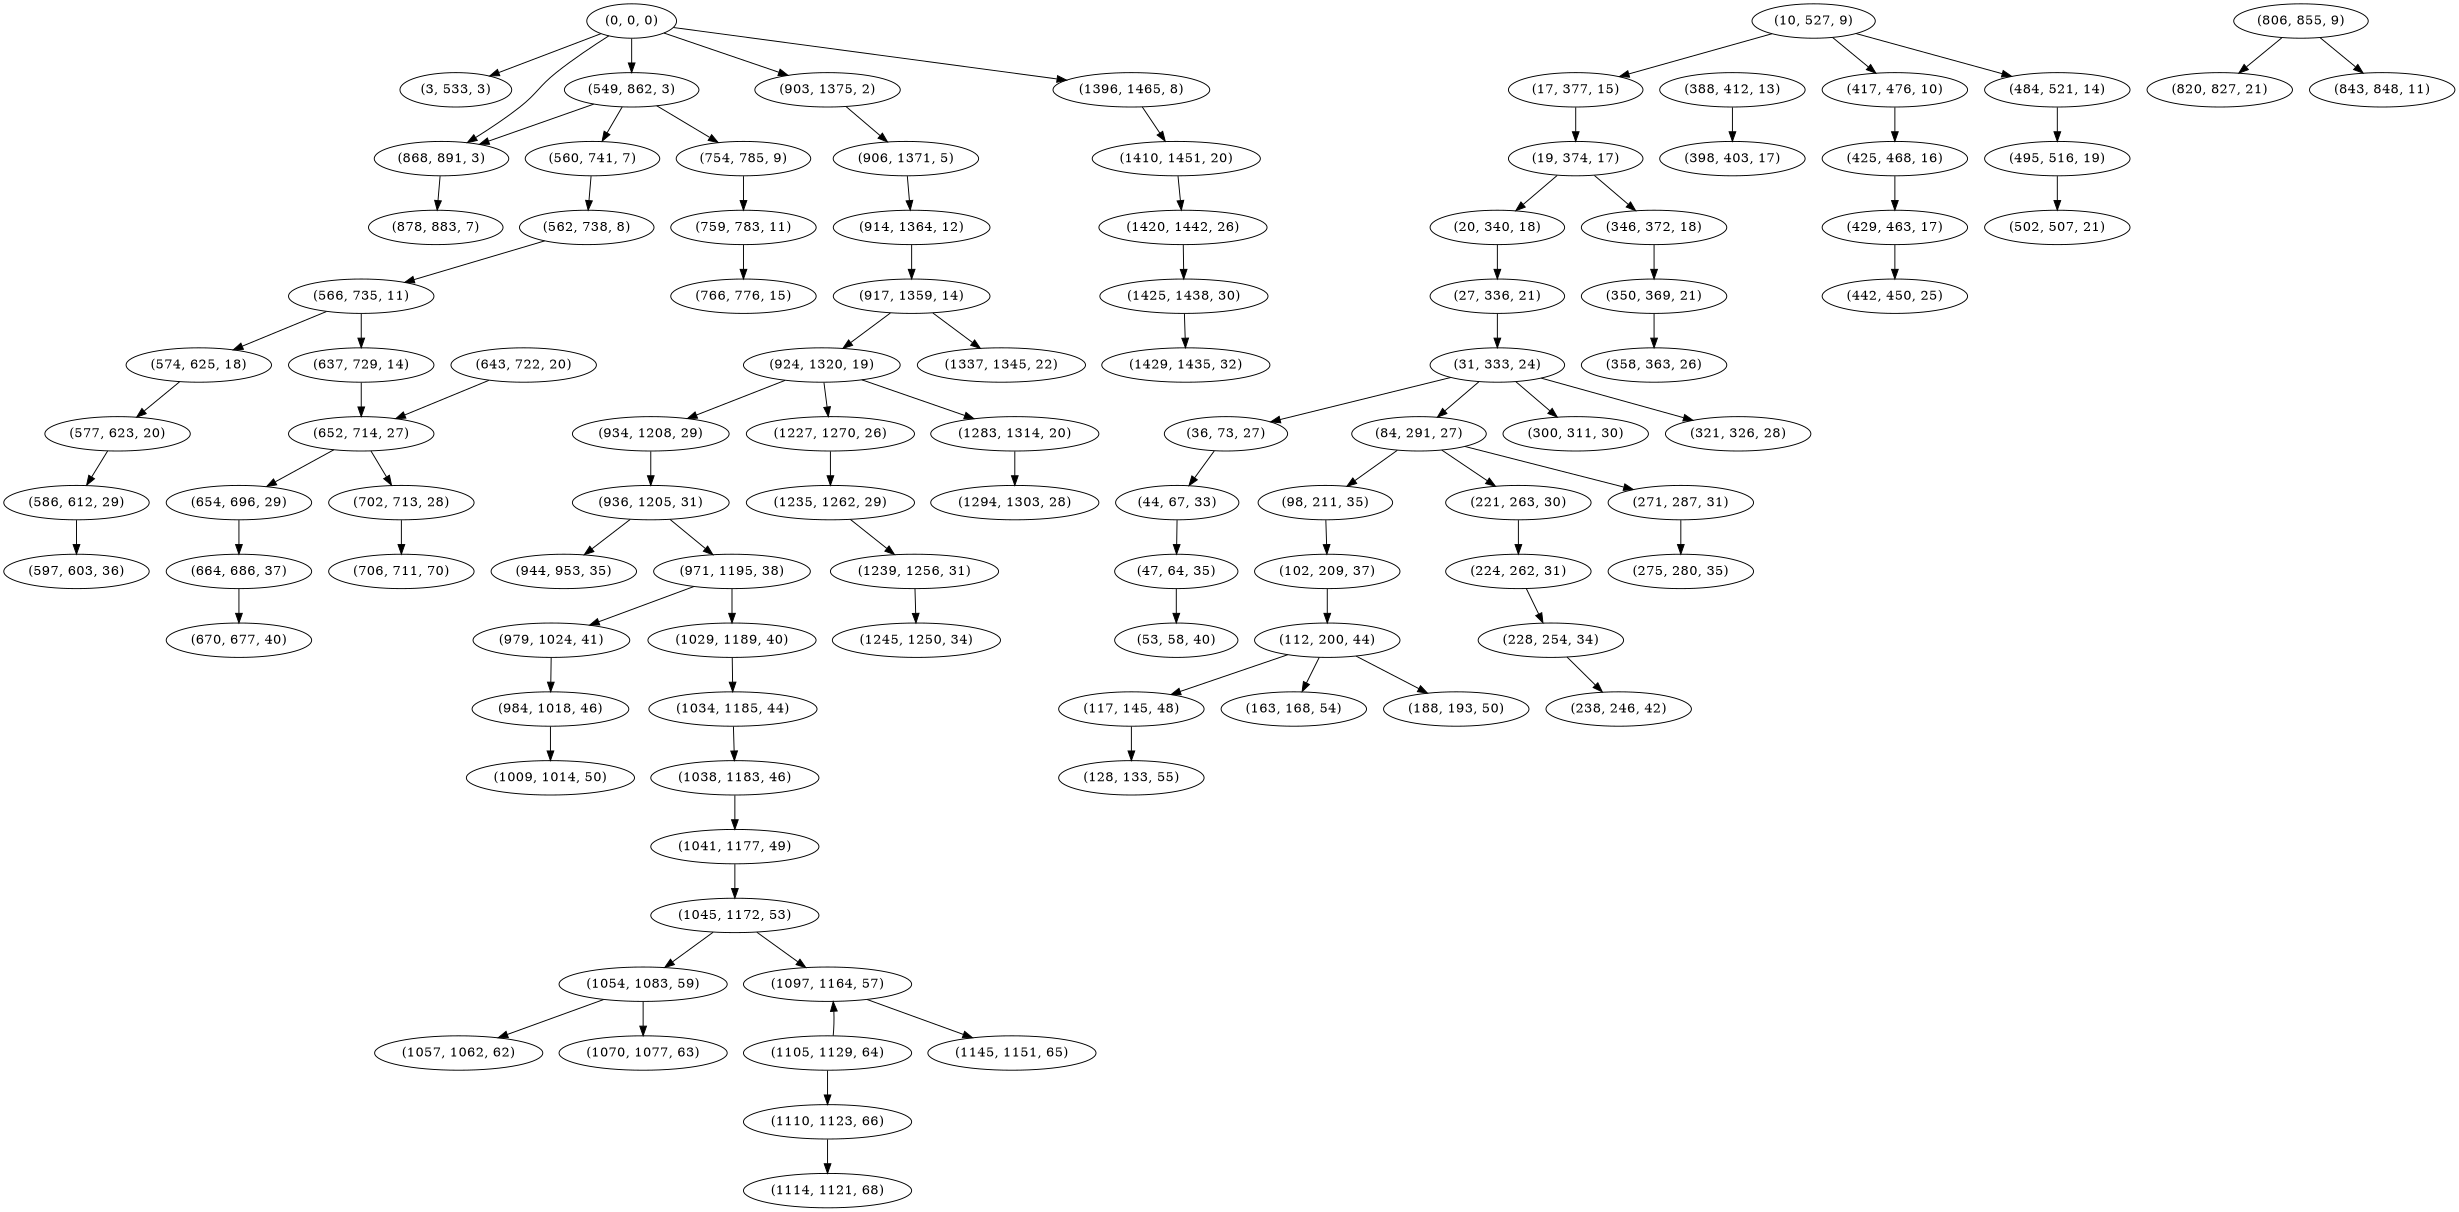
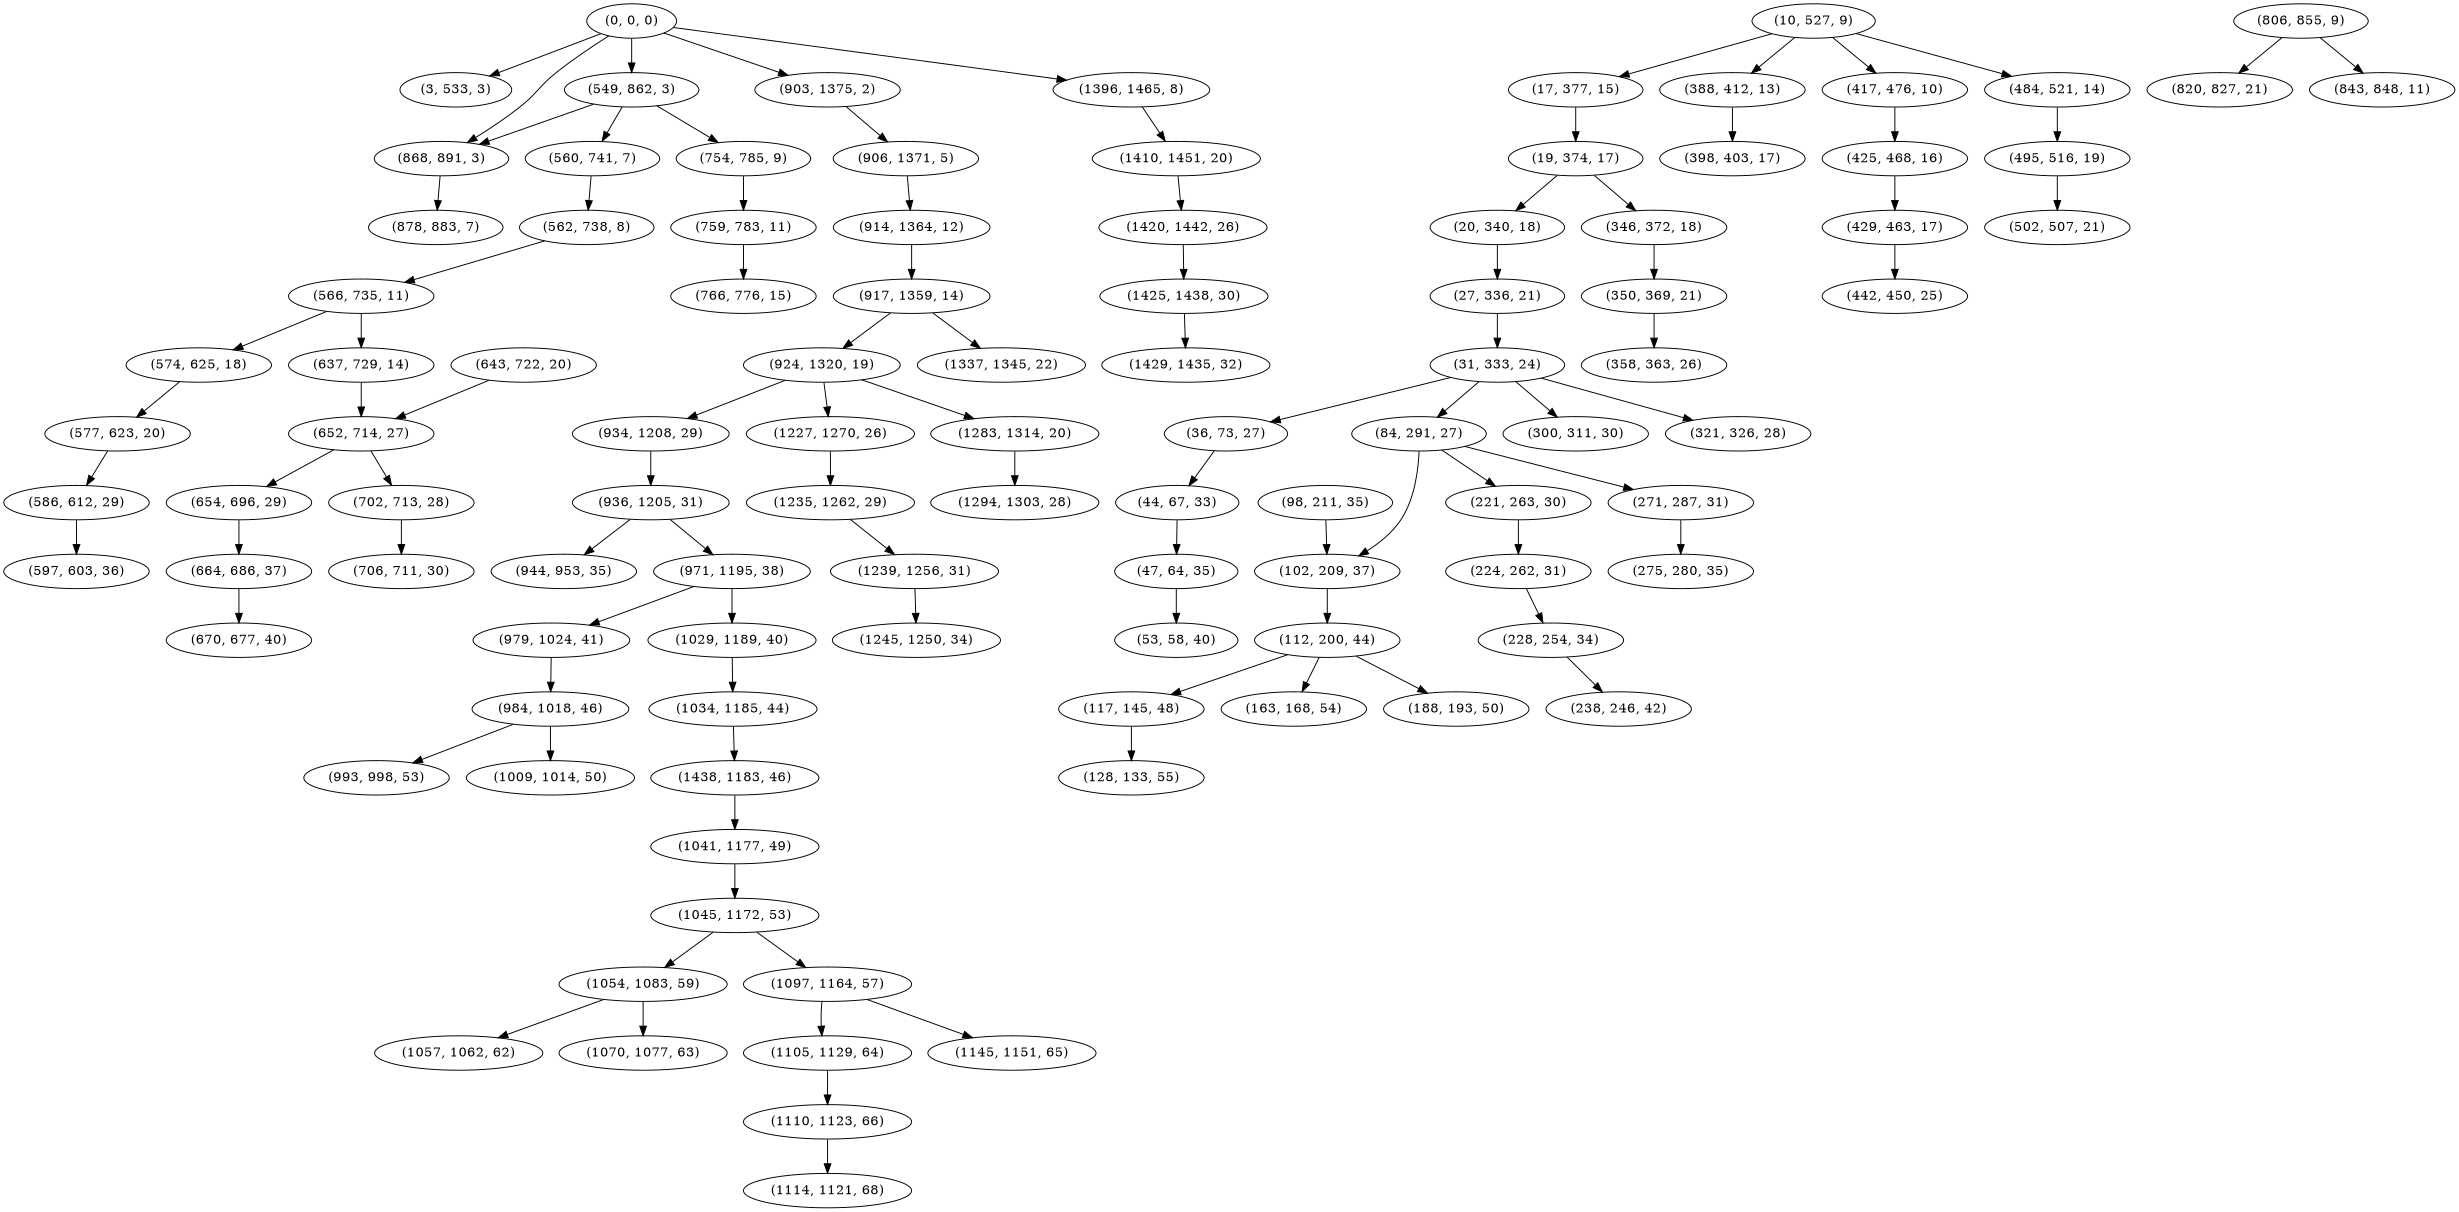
edge "(10, 527, 9)" -> "(388, 412, 13)": added
edge "(84, 291, 27)" -> "(98, 211, 35)": now "(84, 291, 27)" -> "(102, 209, 37)"
node "(706, 711, 70)": label "(706, 711, 70)" -> "(706, 711, 30)"
node "(993, 998, 53)": added
node "(1038, 1183, 46)": label "(1038, 1183, 46)" -> "(1438, 1183, 46)"
edge "(1105, 1129, 64)" -> "(1097, 1164, 57)": reversed
